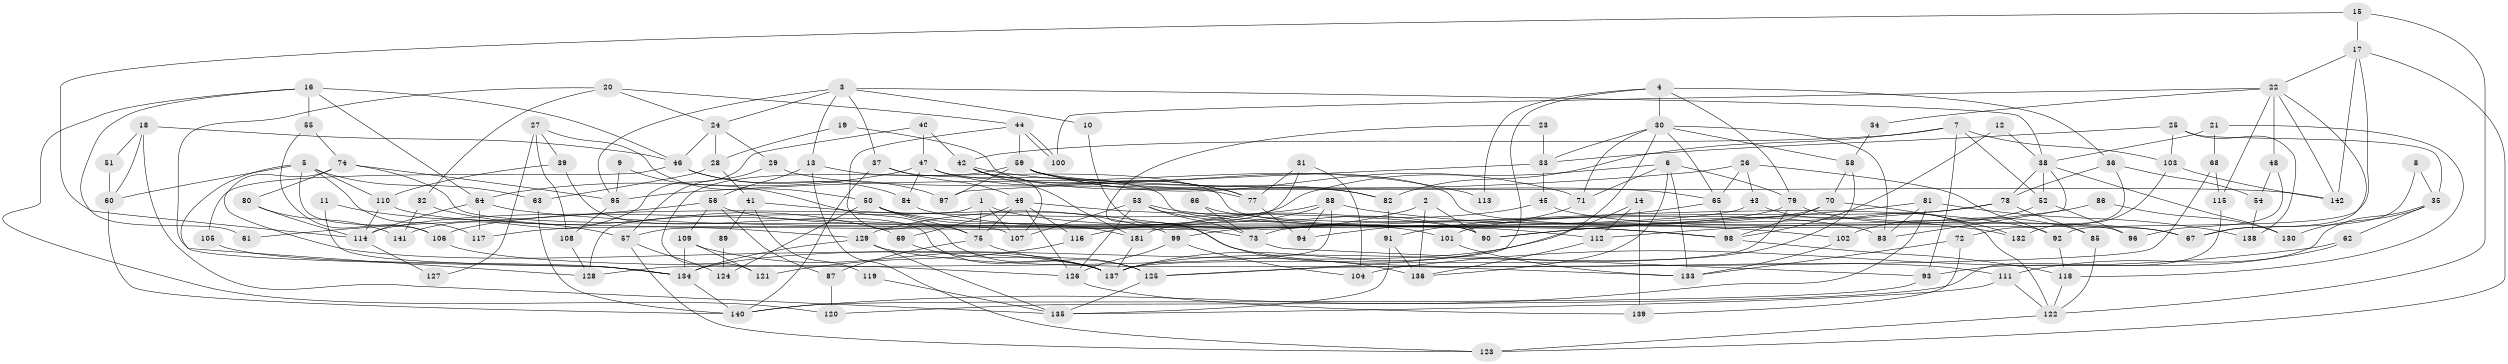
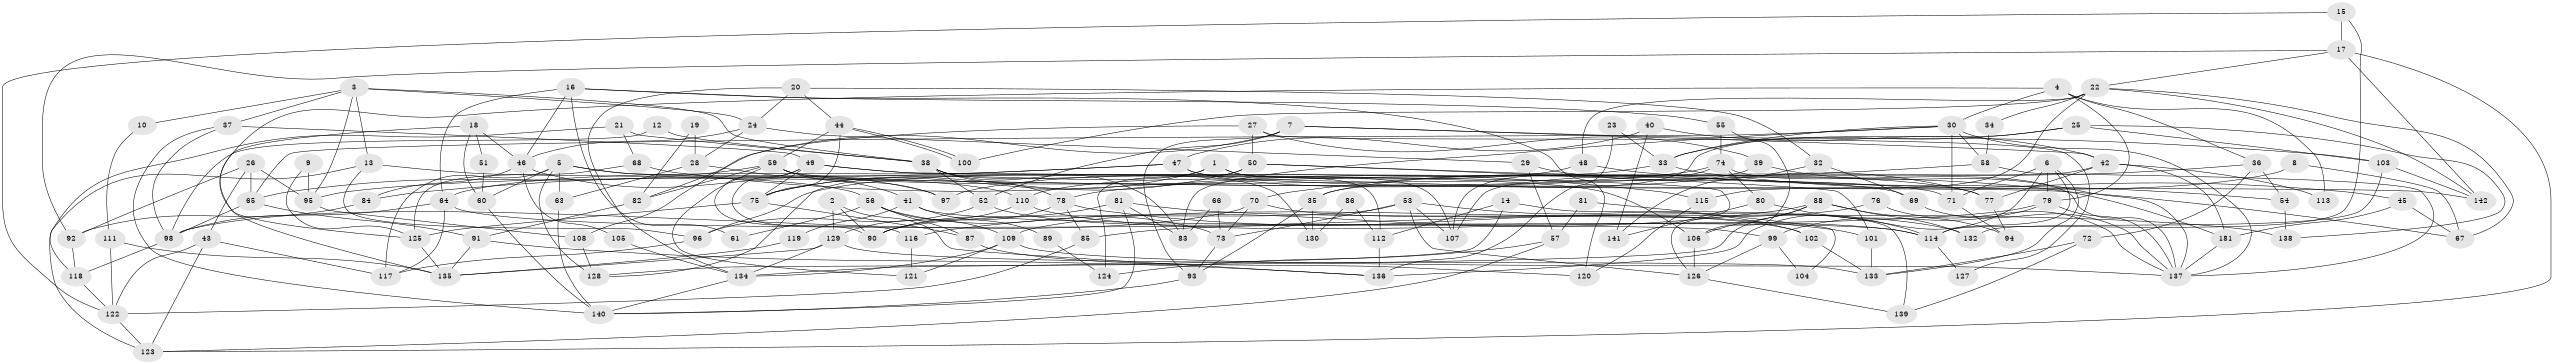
edge "31" -- "77": removed
node "11": removed
node "76": added
node "62": removed
edge "96" -- "117": added
edge "43" -- "123": added
